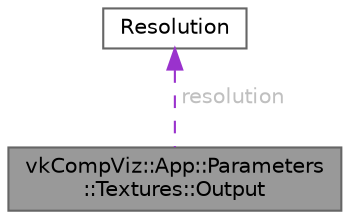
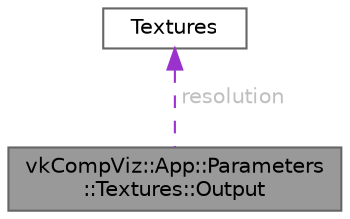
node "Resolution": label "Resolution" -> "Textures"
